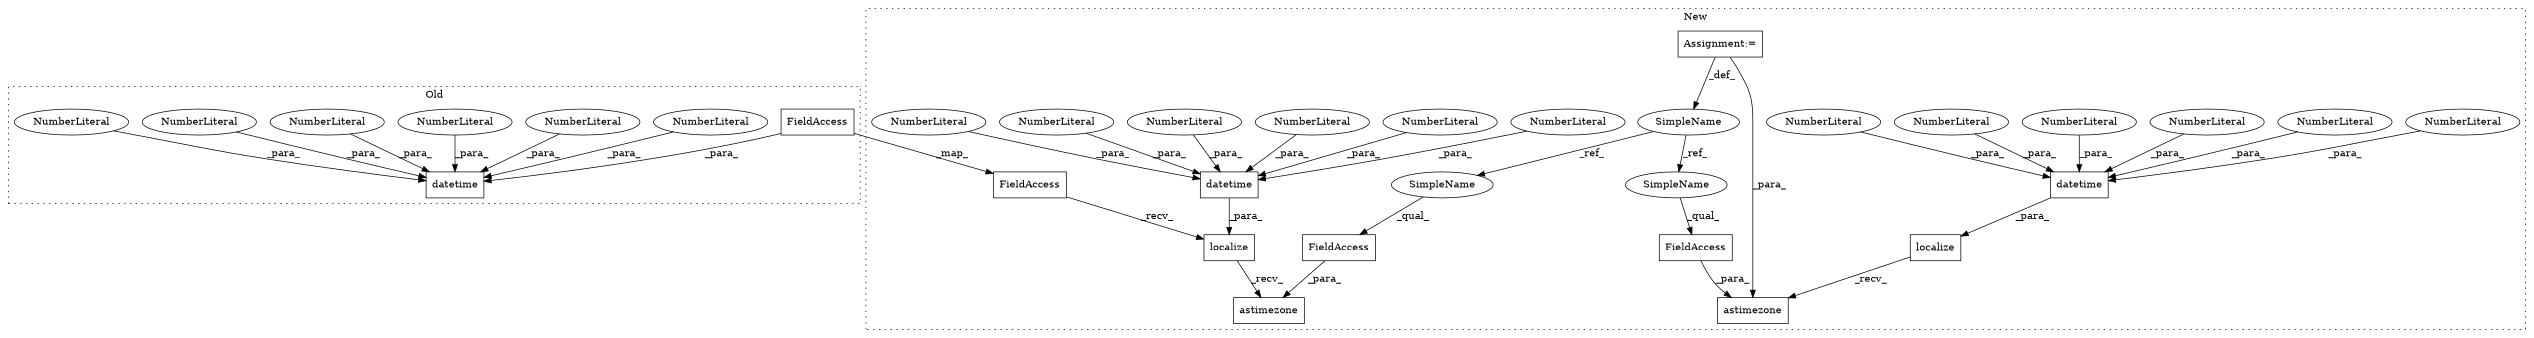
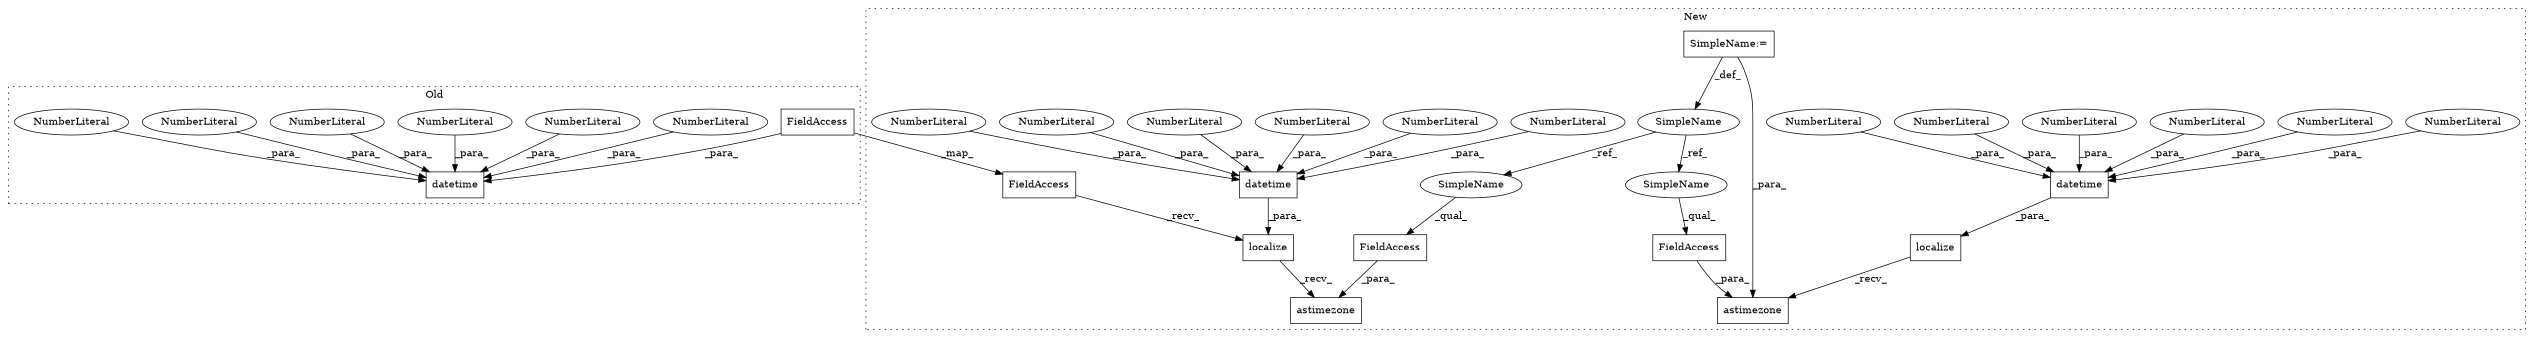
node "Assignment:=": label "Assignment:=" -> "SimpleName:="
